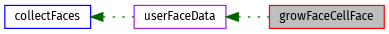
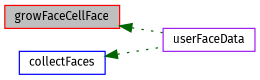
edge "growFaceCellFace" -> "userFaceData": reversed
